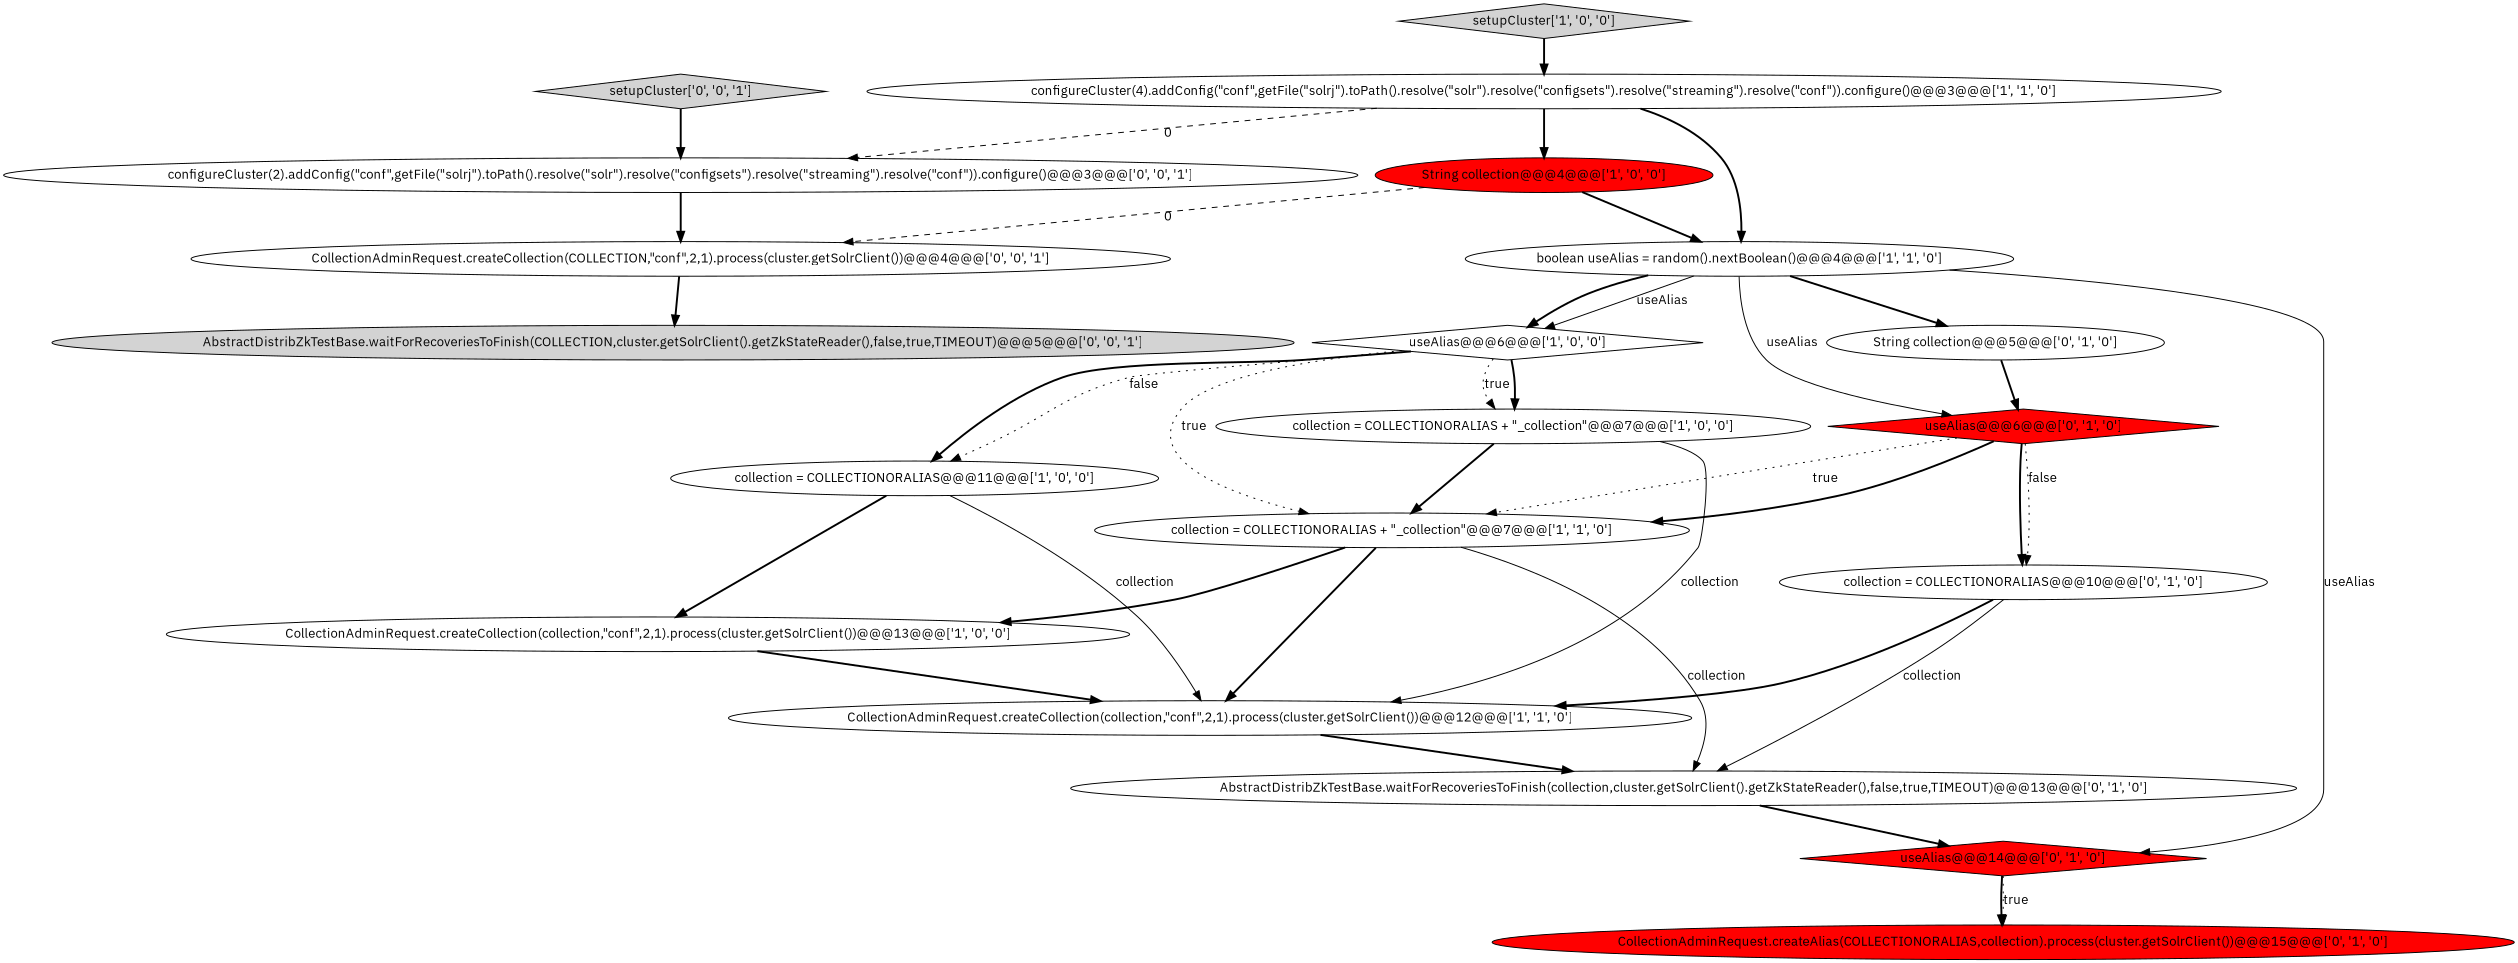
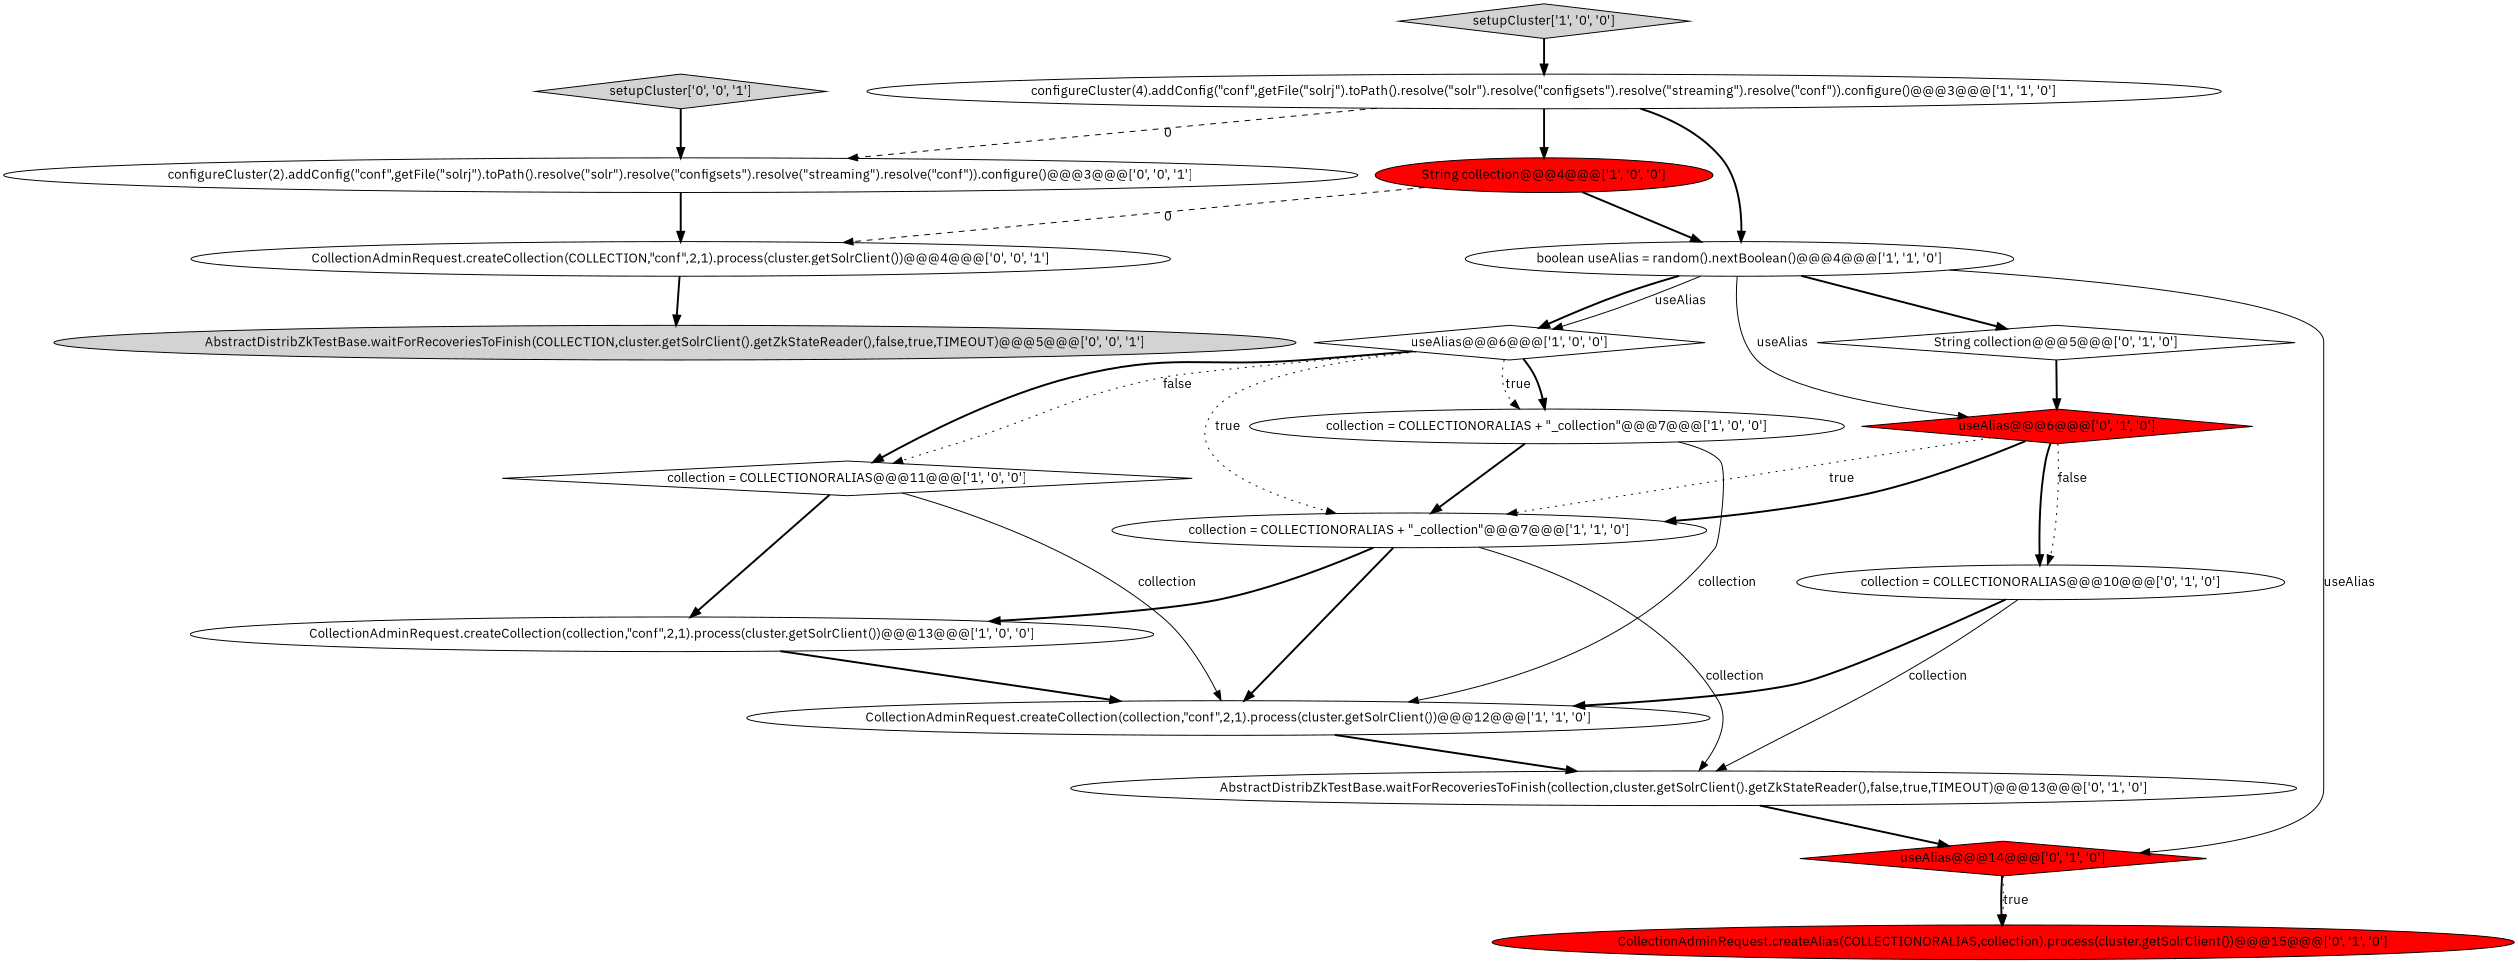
node "String collection@@@5@@@['0', '1', '0']": shape ellipse -> diamond
node "collection = COLLECTIONORALIAS@@@11@@@['1', '0', '0']": shape ellipse -> diamond
